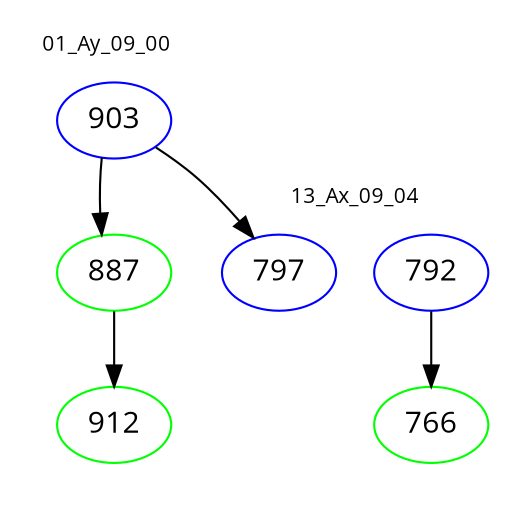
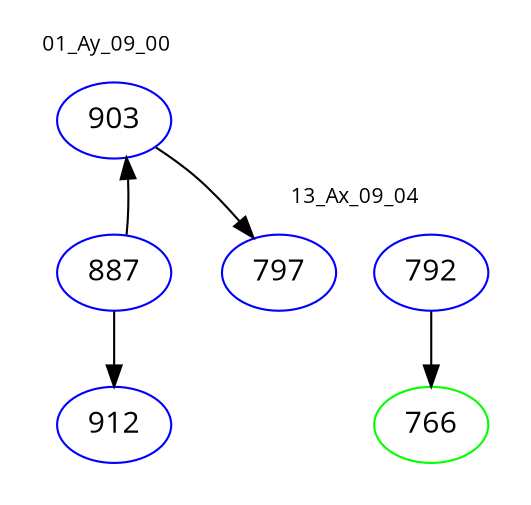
edge "903" -> "887": reversed
node "887": color green -> blue
node "912": color green -> blue
